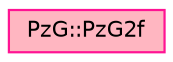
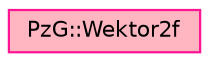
node "PzG::PzG2f": label "PzG::PzG2f" -> "PzG::Wektor2f"
